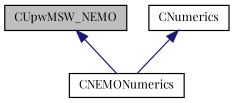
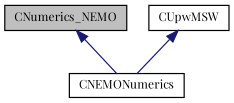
node "CUpwMSW_NEMO": label "CUpwMSW_NEMO" -> "CNumerics_NEMO"
node "CNumerics": label "CNumerics" -> "CUpwMSW"
